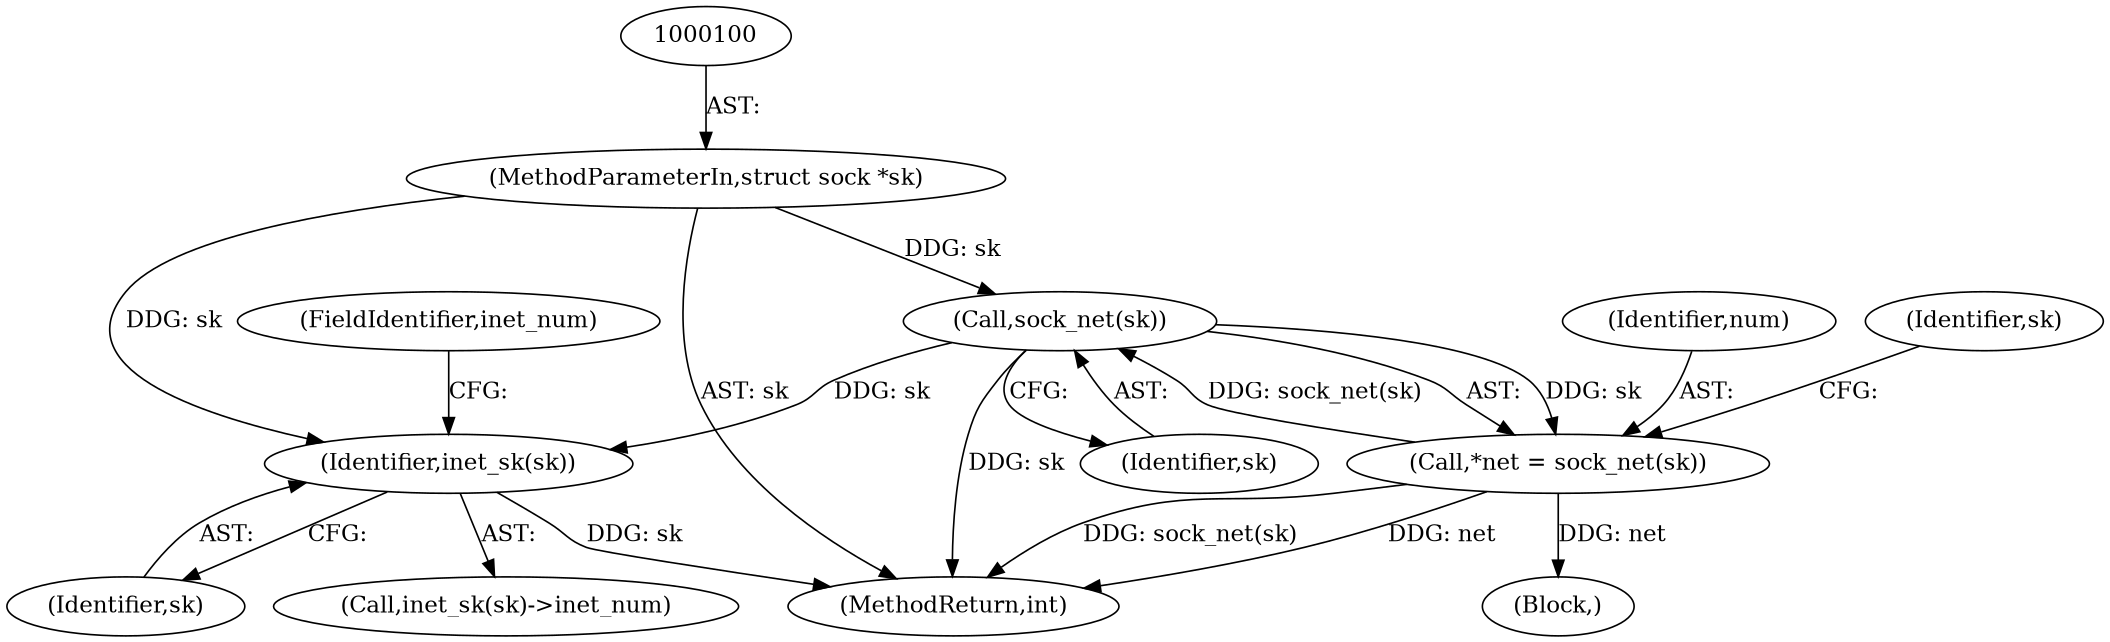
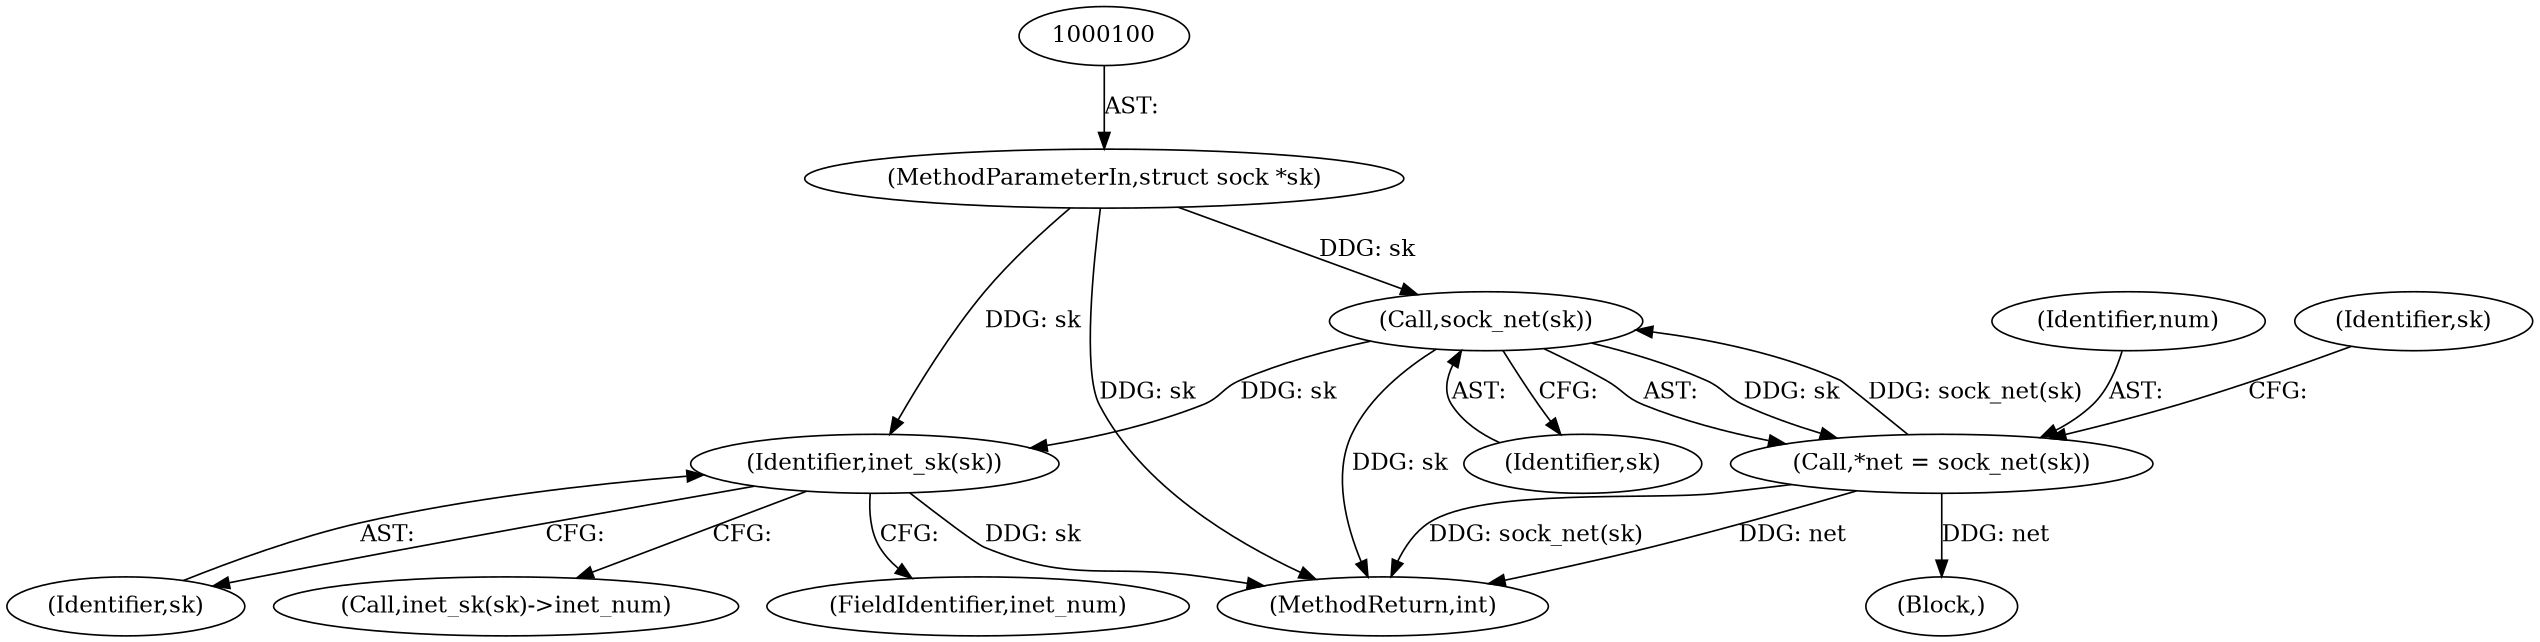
edge "(FieldIdentifier,inet_num)" -> "(Identifier,inet_sk(sk))": reversed
edge "(MethodParameterIn,struct sock *sk)" -> "(MethodReturn,int)": label "AST: sk" -> "DDG: sk"
edge "(Identifier,inet_sk(sk))" -> "(Call,inet_sk(sk)->inet_num)": label "AST: " -> "CFG: "
